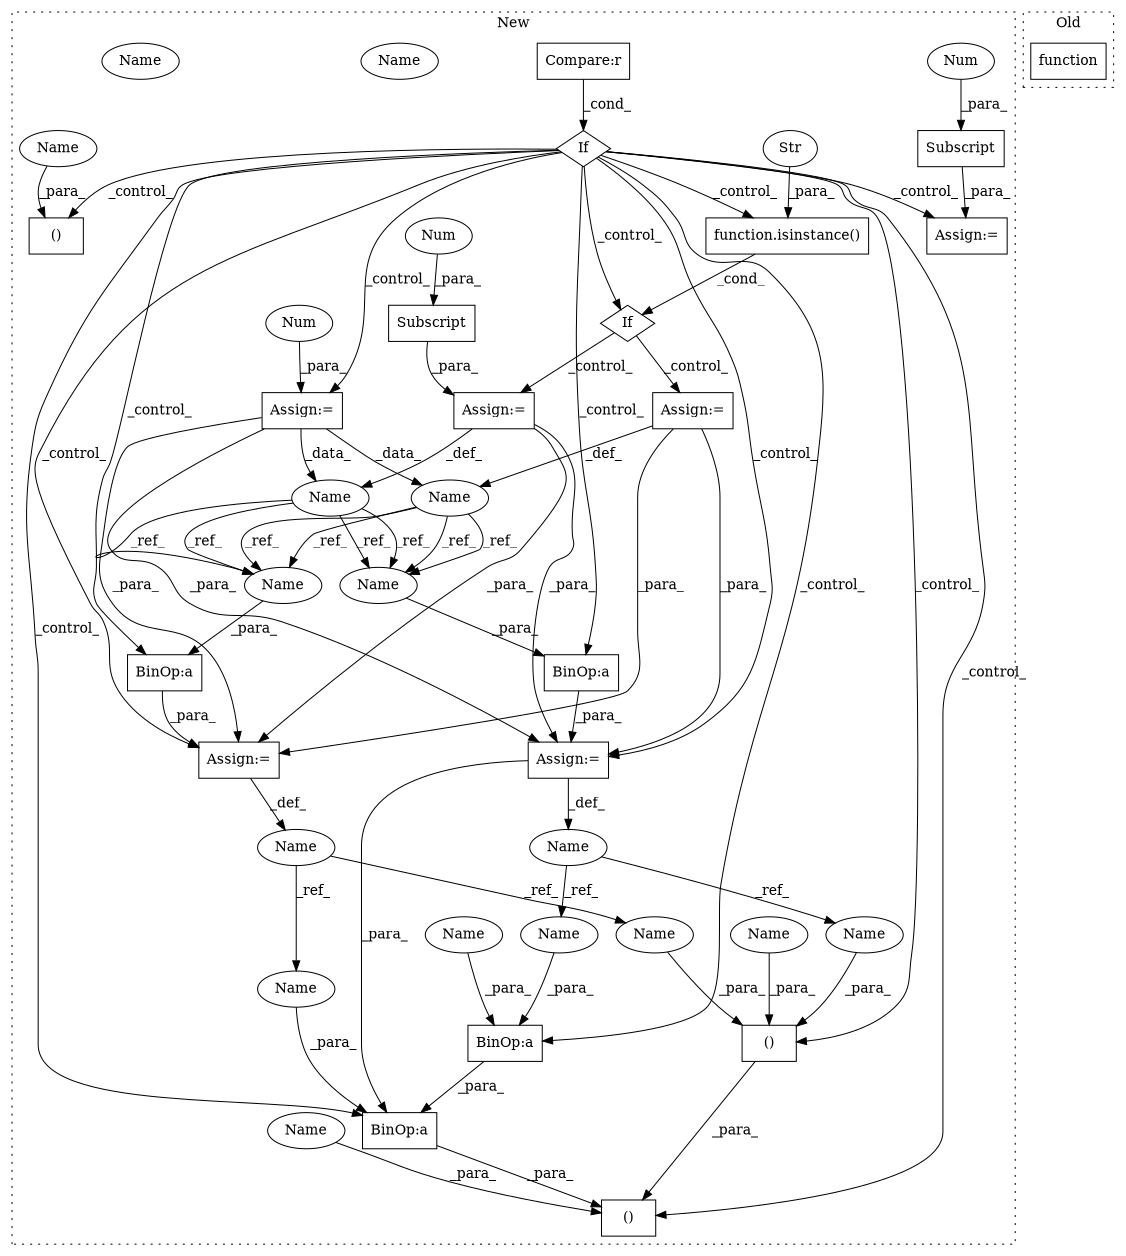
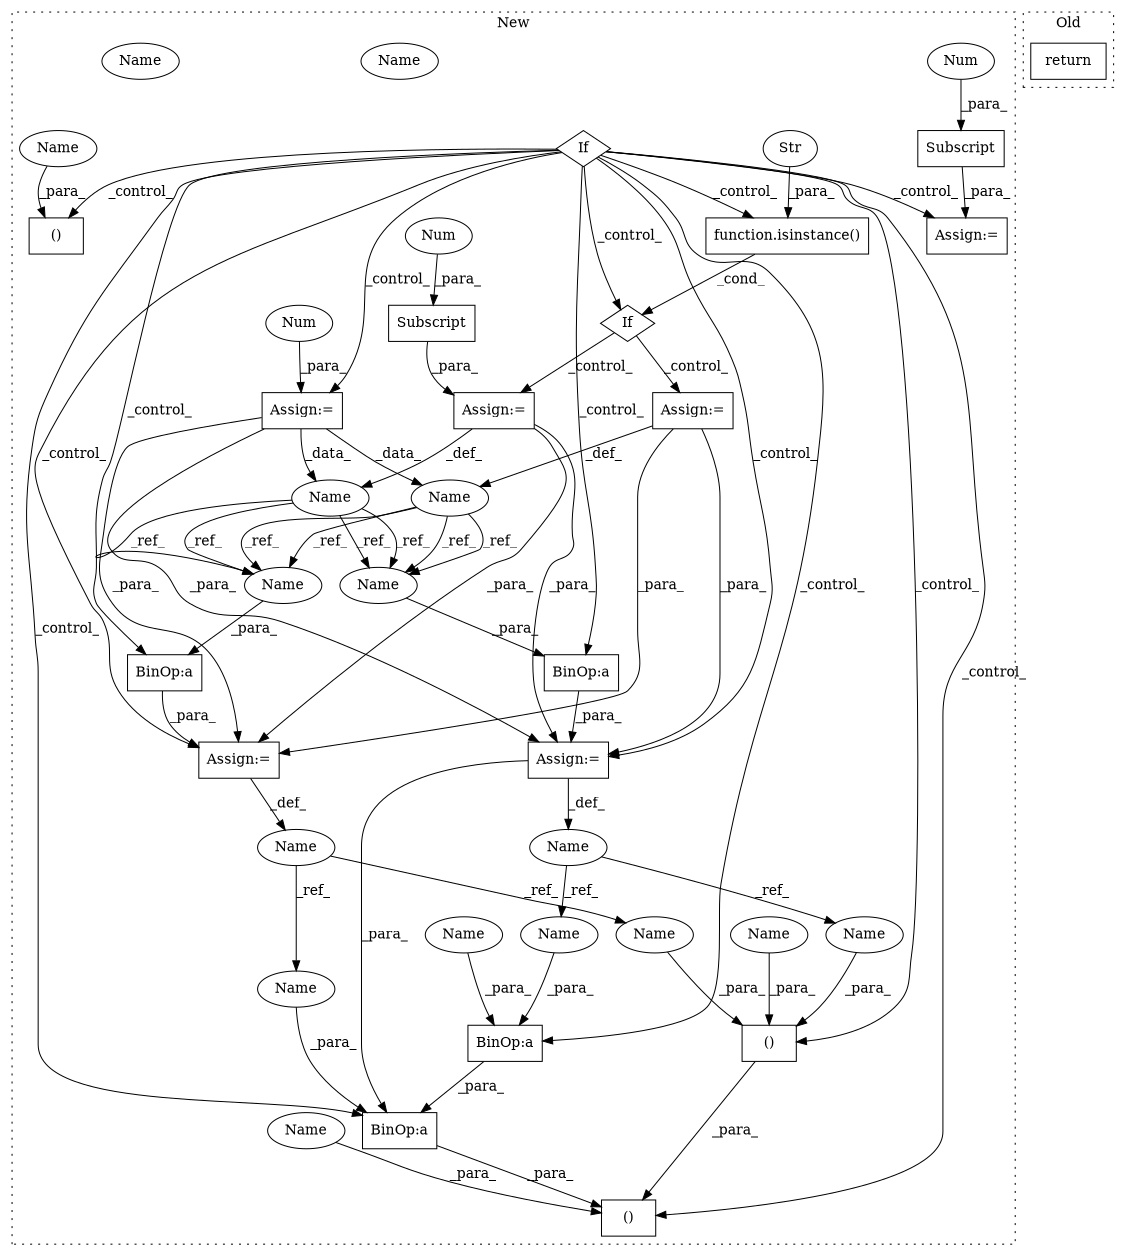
node "Compare:r": removed
node "function": label "function" -> "return"
